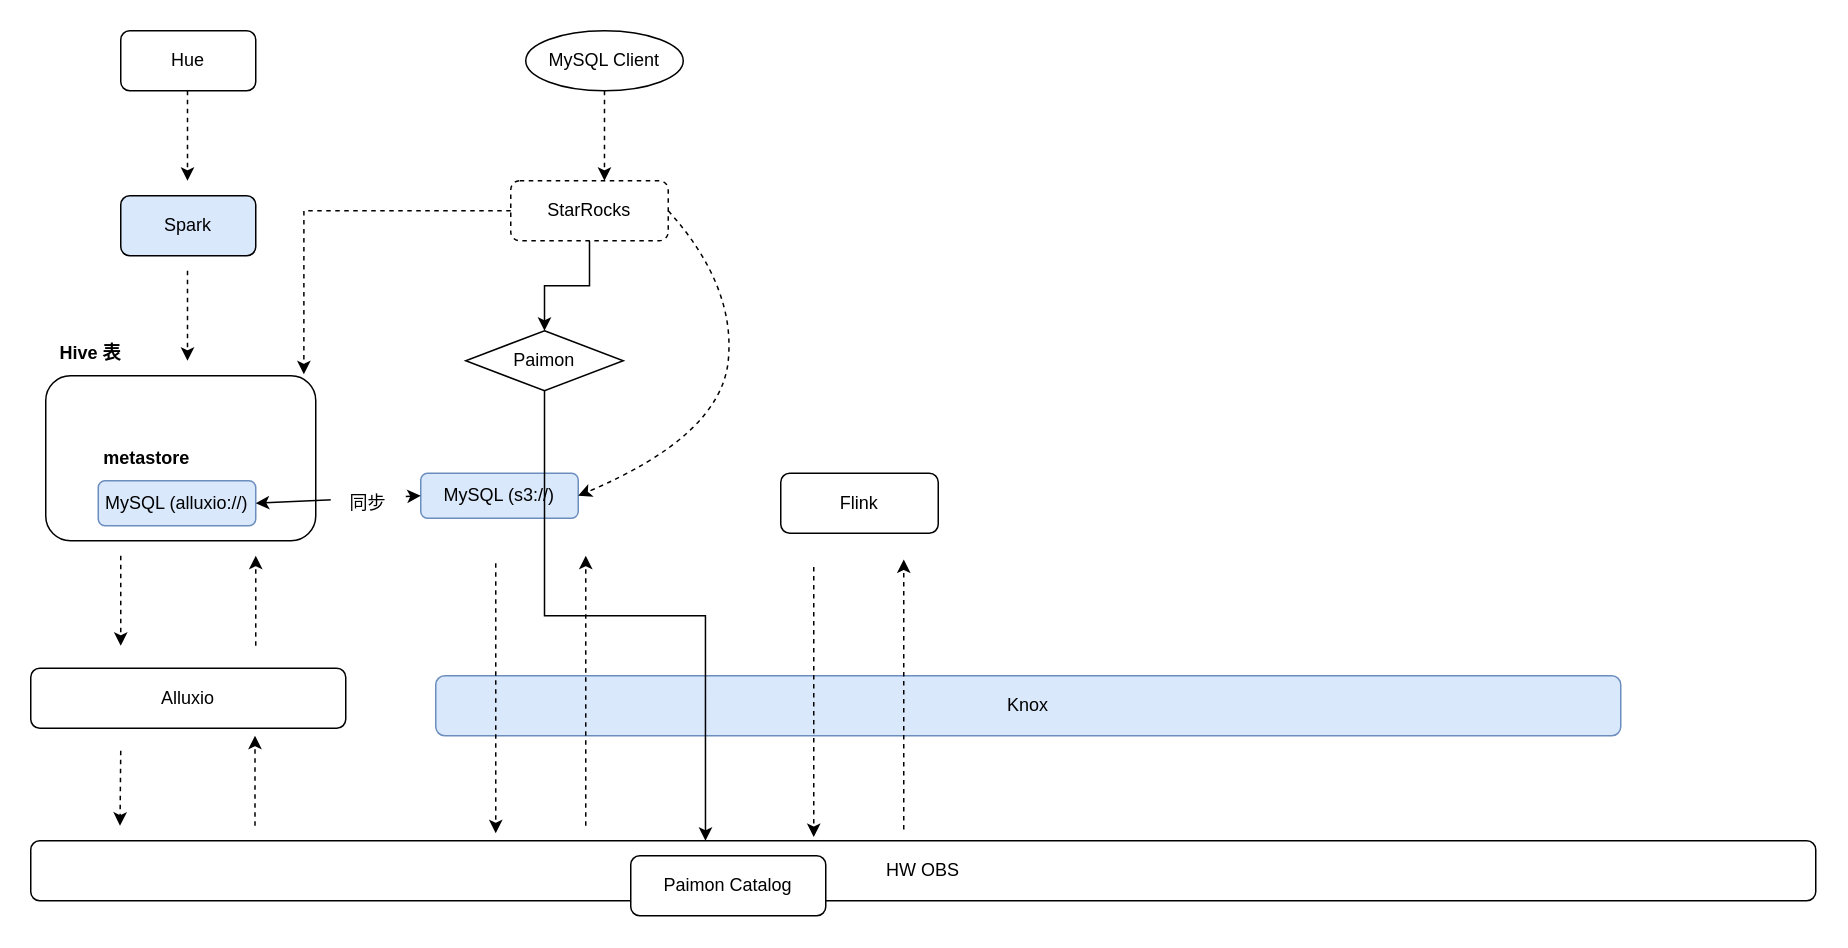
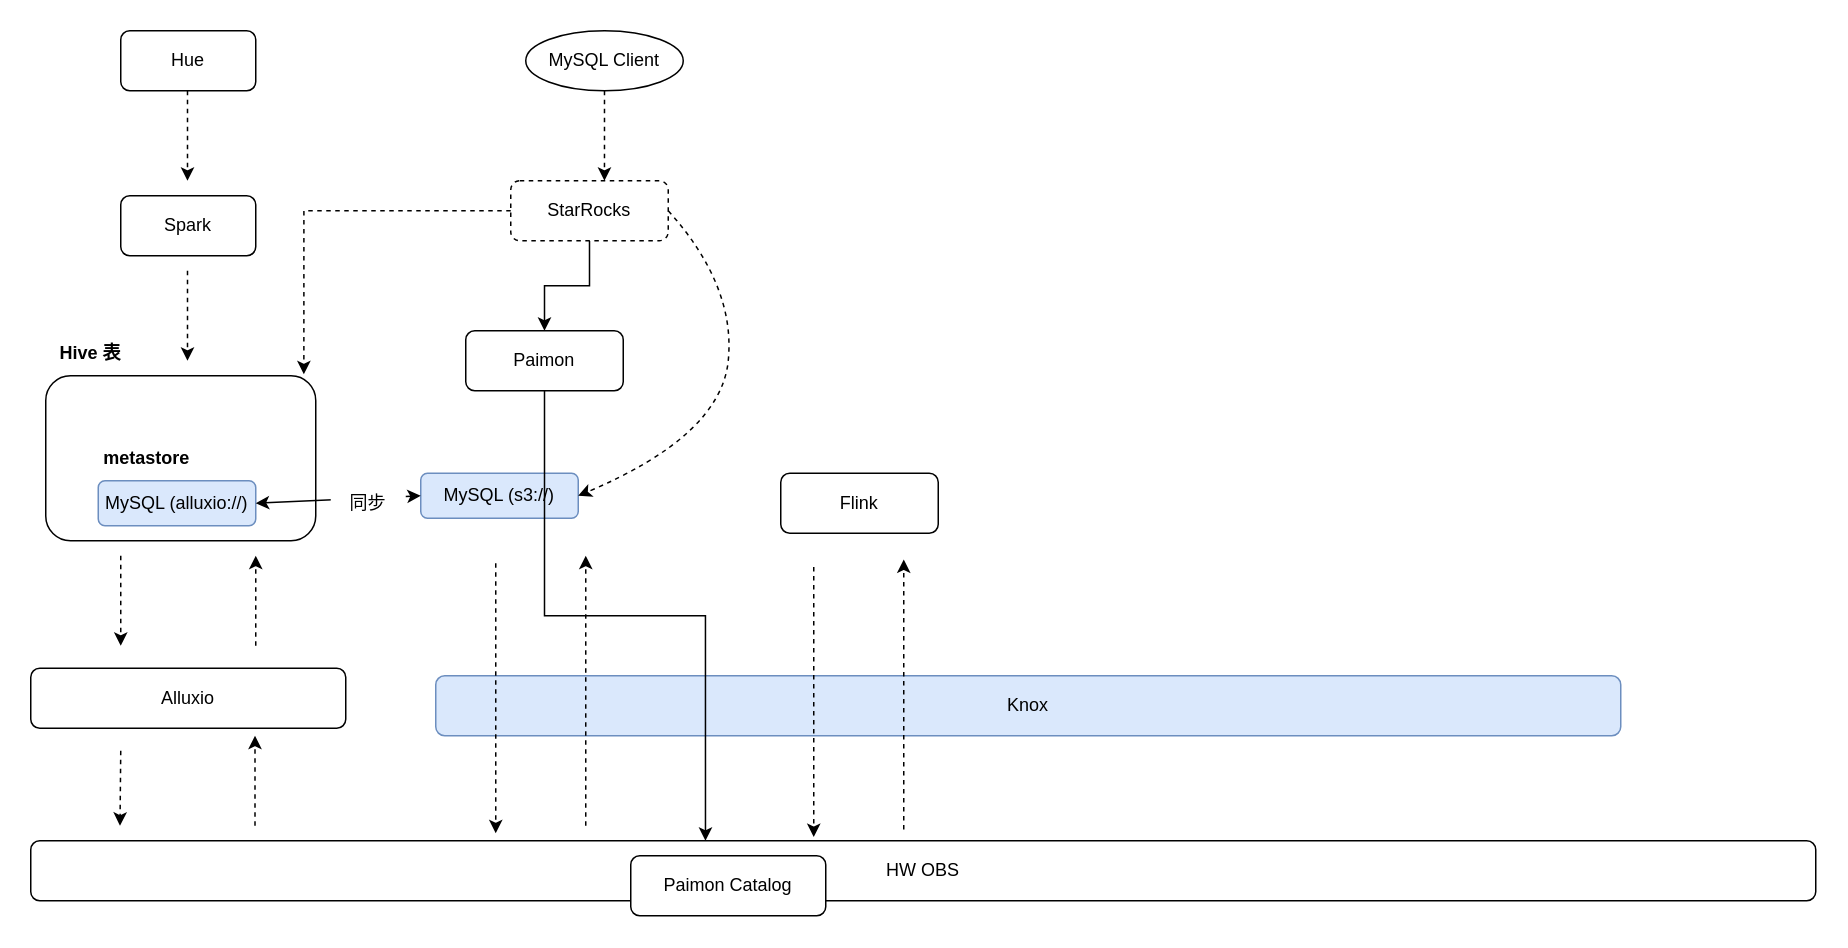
node "Spark": fillcolor #dae8fc -> #ffffff
node "Paimon": shape diamond -> rounded rectangle
